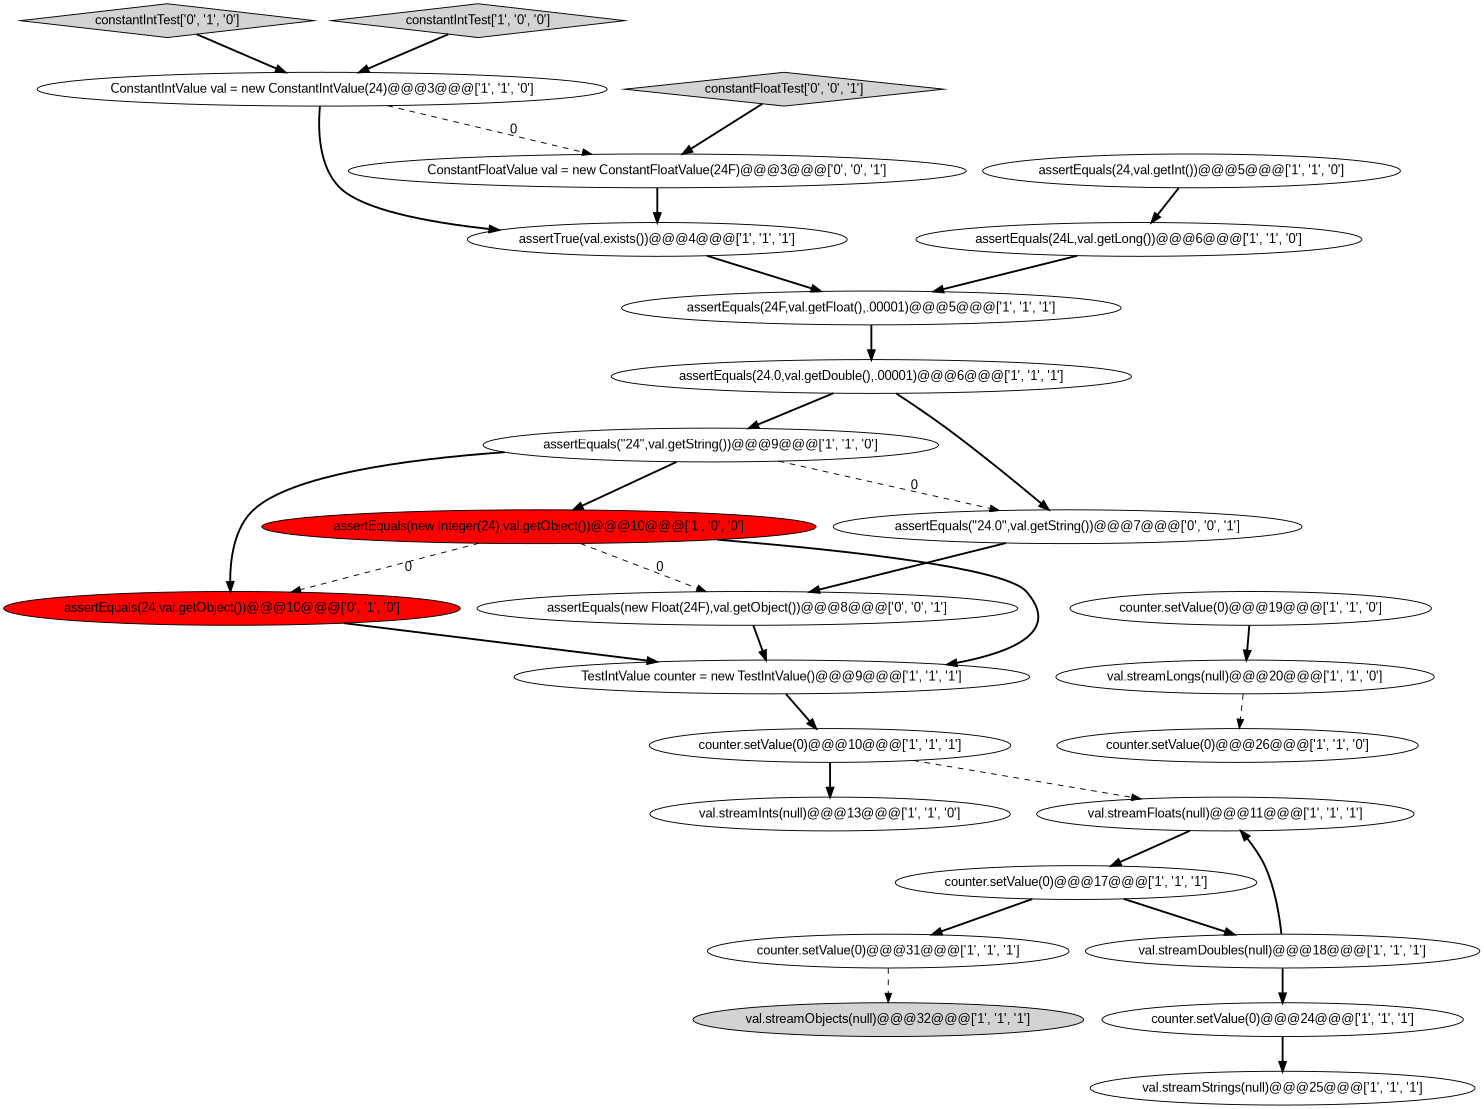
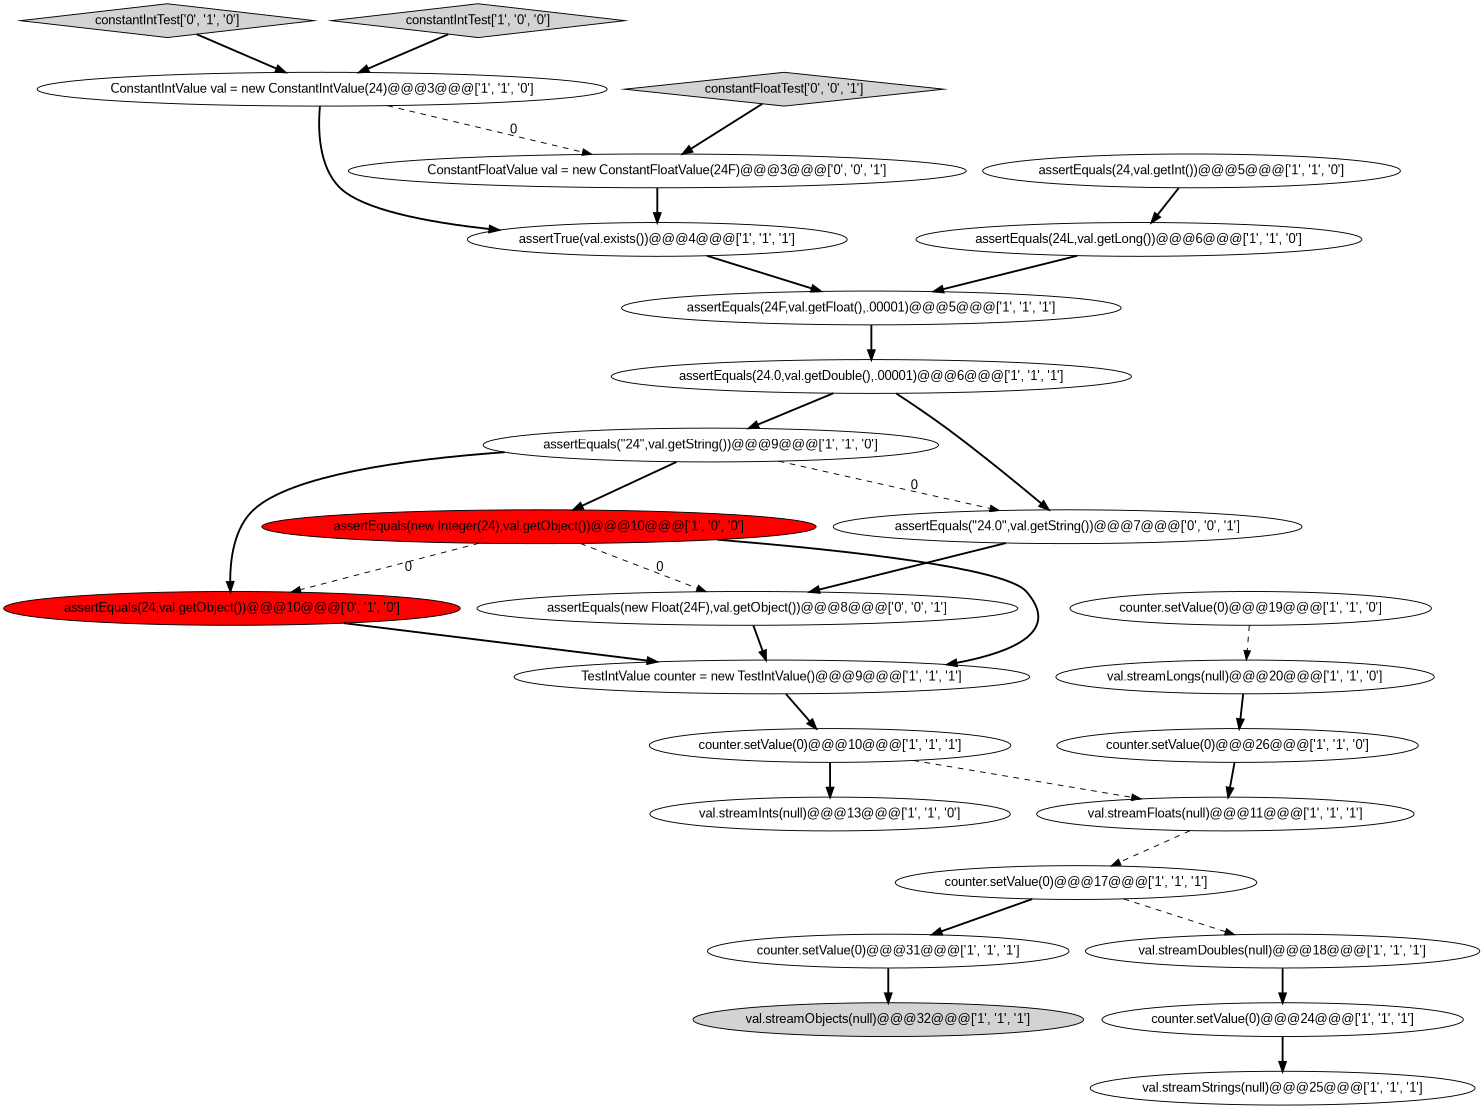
edge "counter.setValue(0)@@@19@@@['1', '1', '0']" -> "val.streamLongs(null)@@@20@@@['1', '1', '0']": style bold -> dashed
edge "val.streamLongs(null)@@@20@@@['1', '1', '0']" -> "counter.setValue(0)@@@26@@@['1', '1', '0']": style dashed -> bold
edge "val.streamFloats(null)@@@11@@@['1', '1', '1']" -> "counter.setValue(0)@@@17@@@['1', '1', '1']": style bold -> dashed
edge "val.streamDoubles(null)@@@18@@@['1', '1', '1']" -> "val.streamFloats(null)@@@11@@@['1', '1', '1']": now "counter.setValue(0)@@@26@@@['1', '1', '0']" -> "val.streamFloats(null)@@@11@@@['1', '1', '1']"
edge "counter.setValue(0)@@@17@@@['1', '1', '1']" -> "val.streamDoubles(null)@@@18@@@['1', '1', '1']": style bold -> dashed
edge "counter.setValue(0)@@@31@@@['1', '1', '1']" -> "val.streamObjects(null)@@@32@@@['1', '1', '1']": style dashed -> bold
